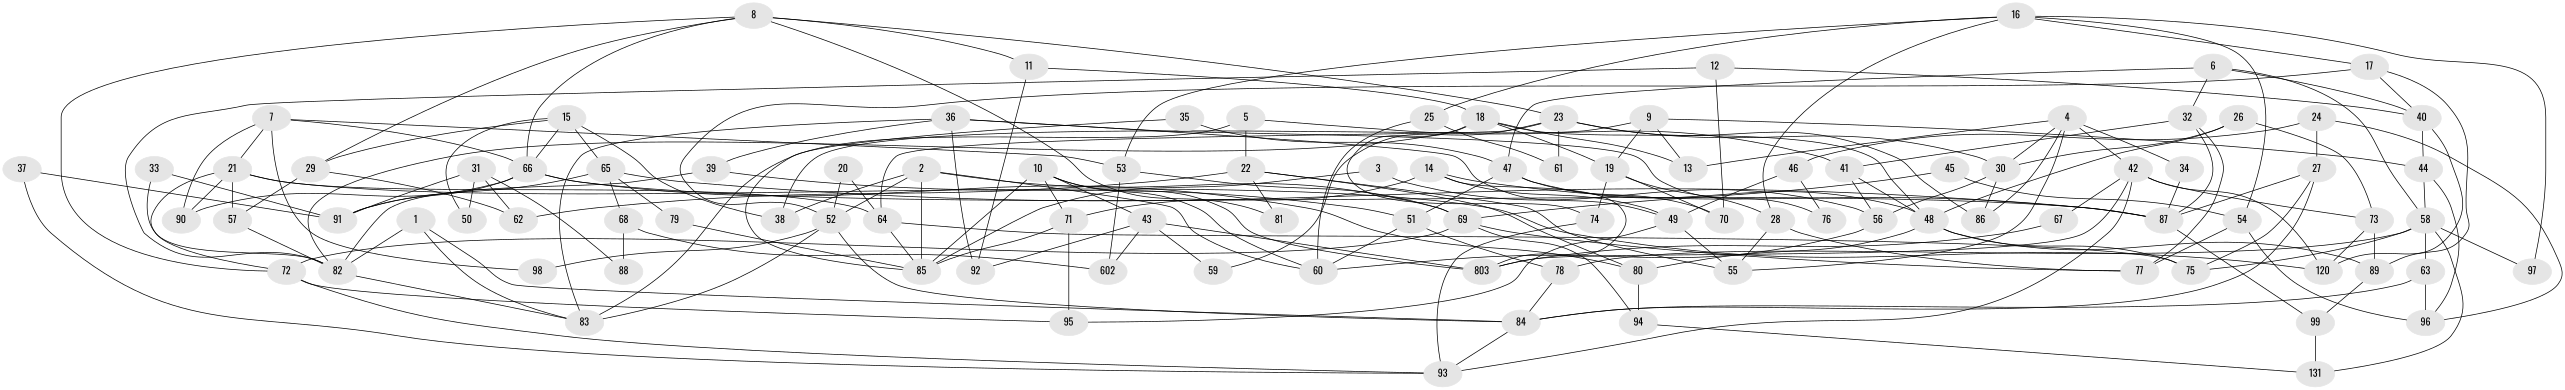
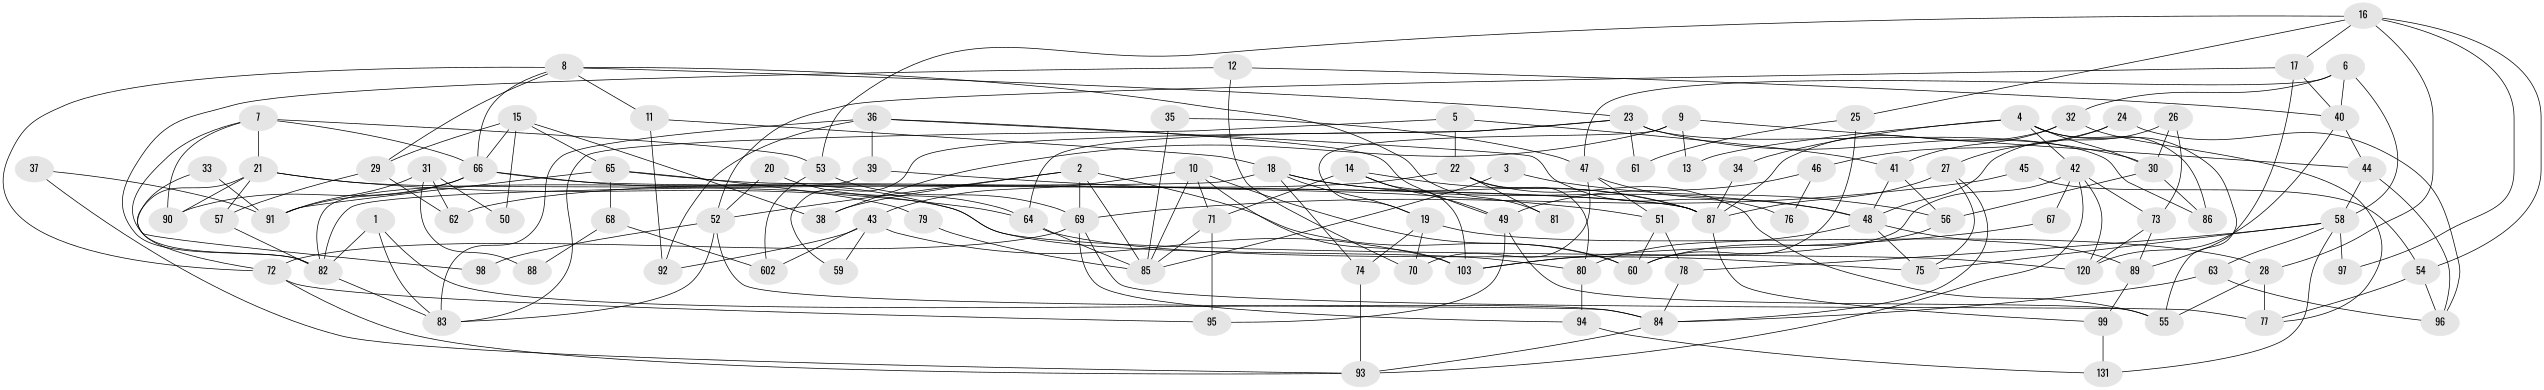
edge "18" -- "13": now "18" -- "87"
node "803": label "803" -> "103"
